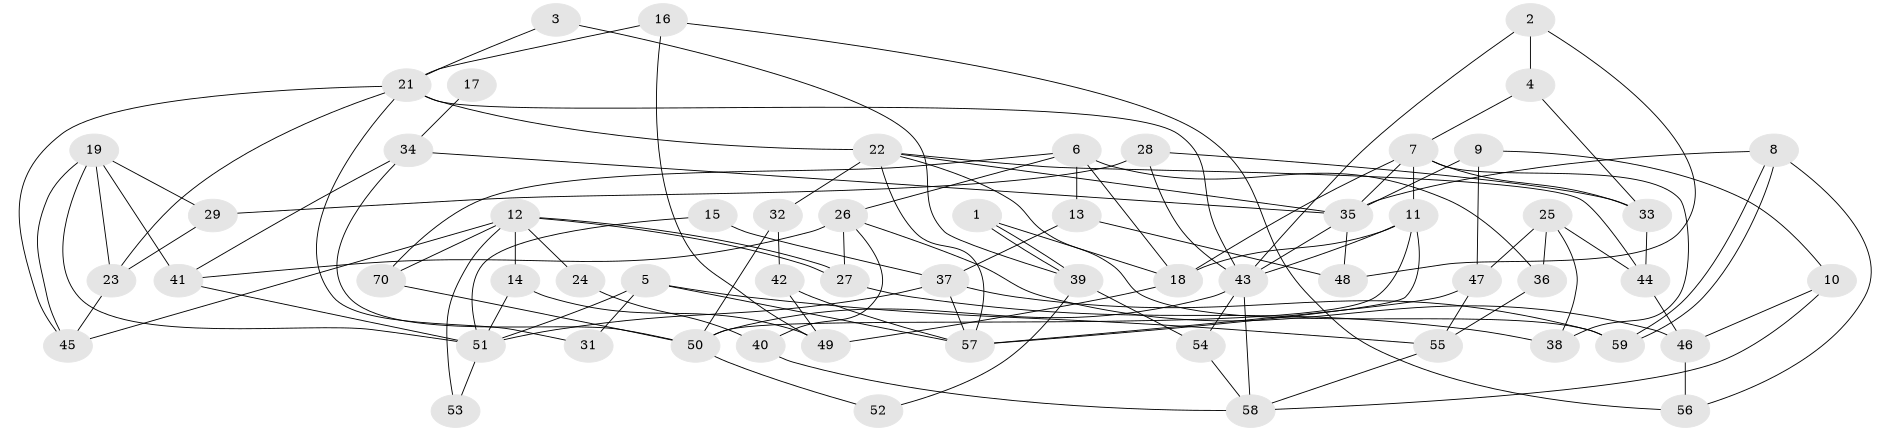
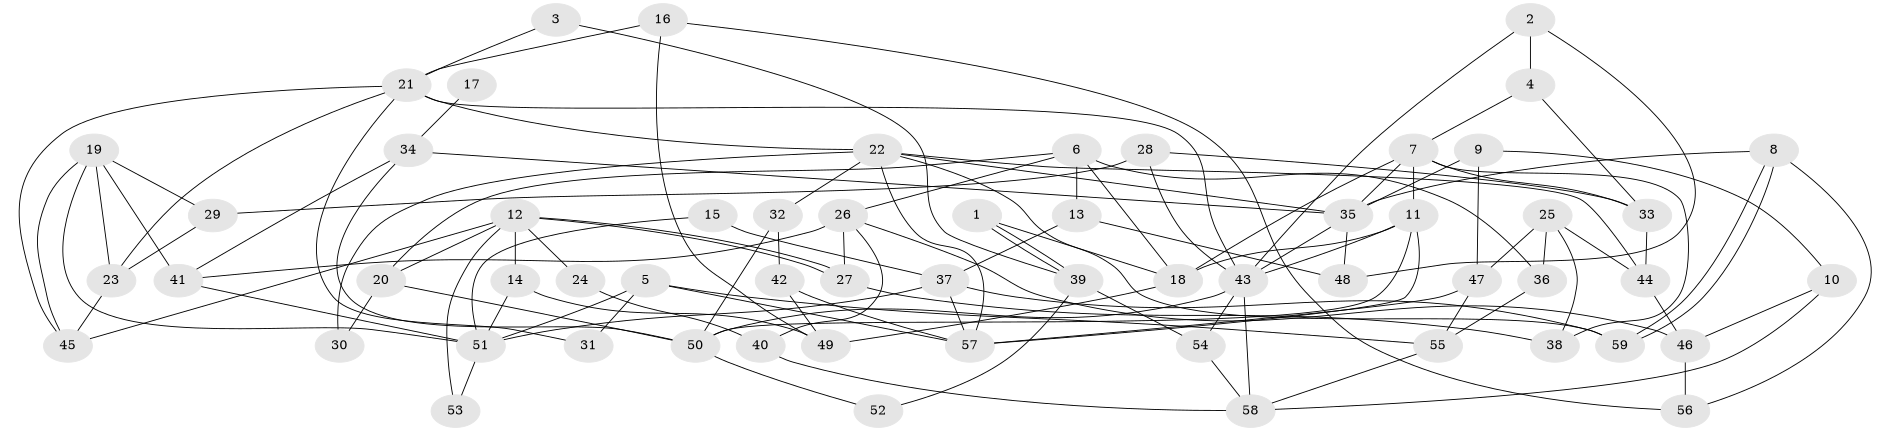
node "70": label "70" -> "20"
node "30": added
